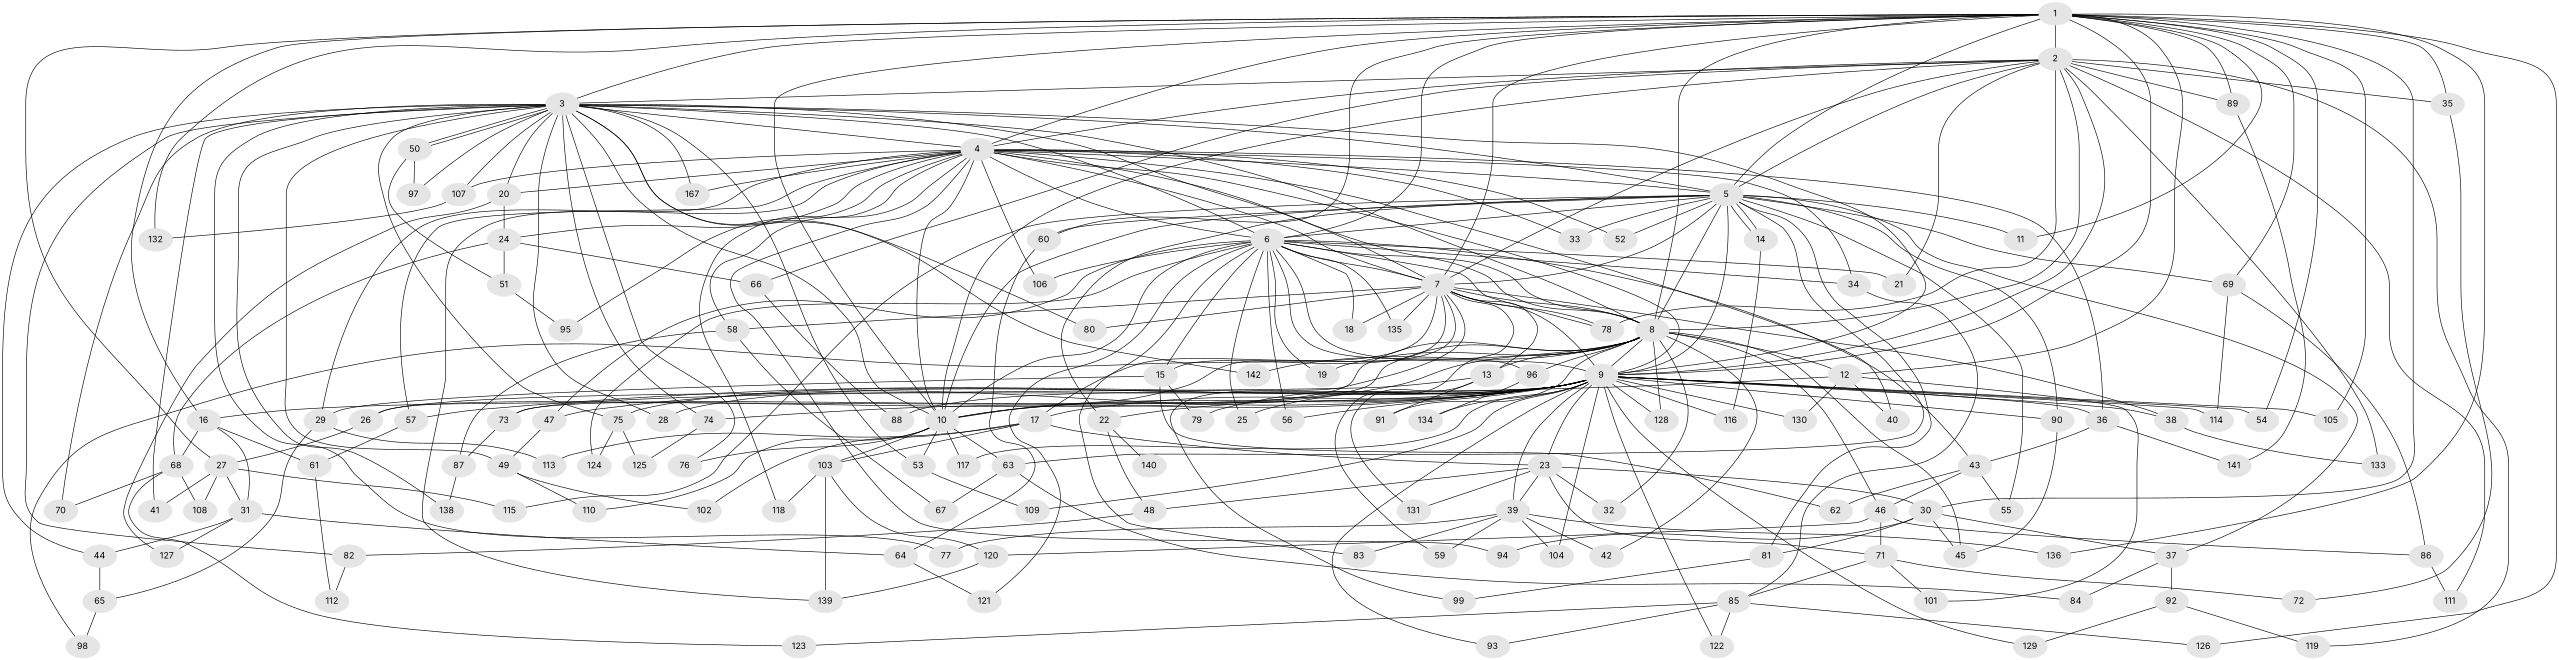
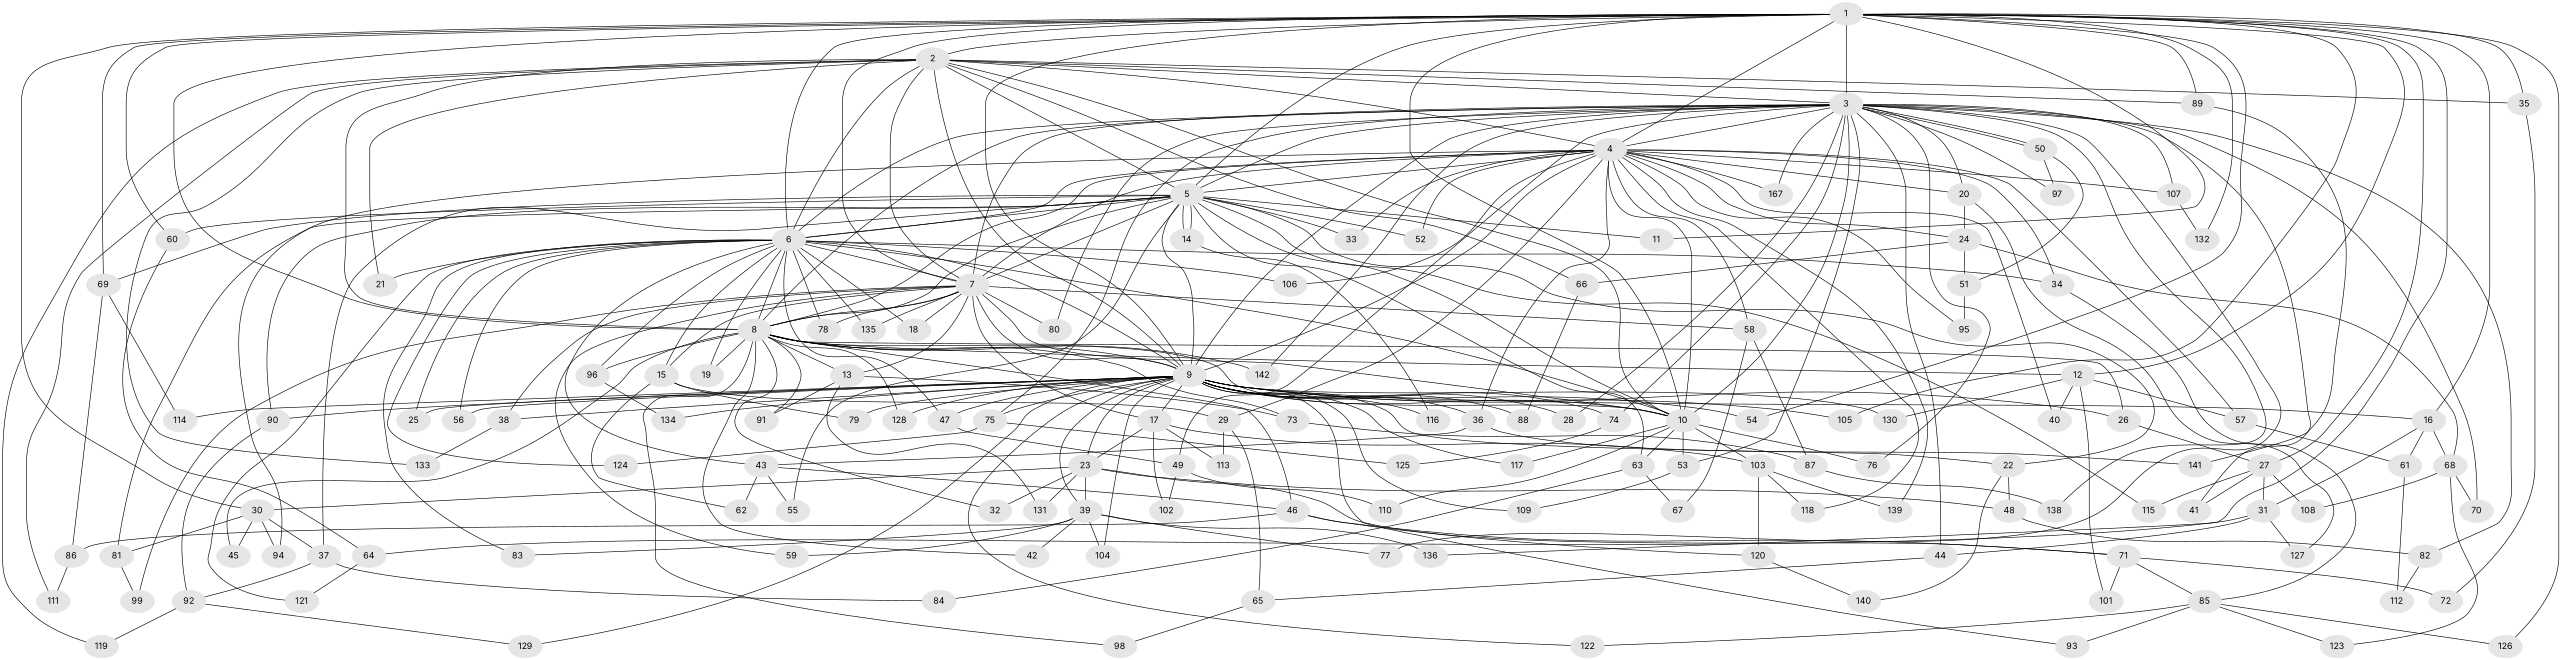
edge "2" -- "78": now "2" -- "6"
edge "90" -- "45": now "90" -- "92"
edge "120" -- "139": now "120" -- "140"
